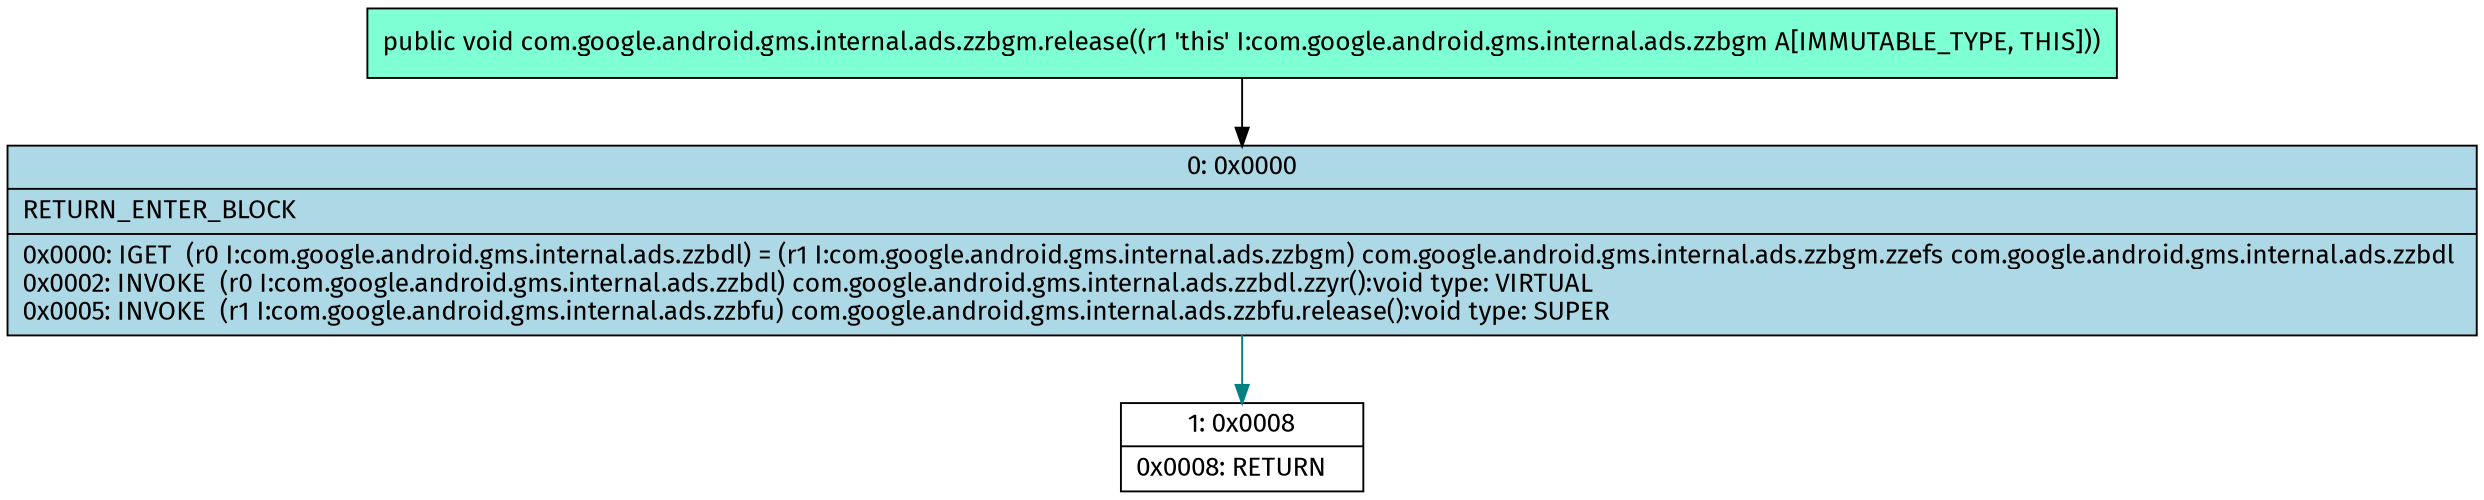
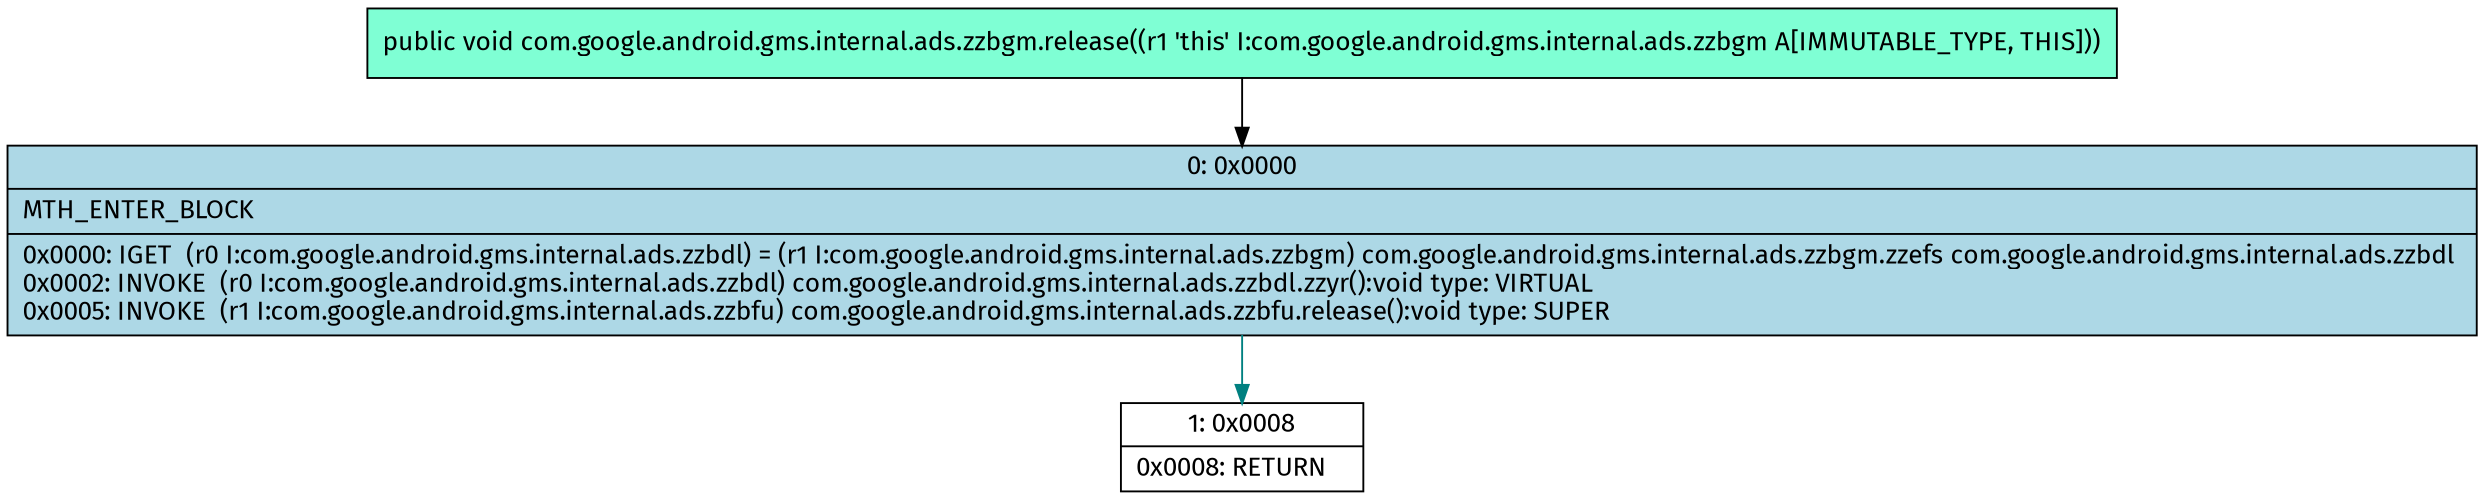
node "0: 0x0000": text "RETURN_ENTER_BLOCK" -> "MTH_ENTER_BLOCK"
